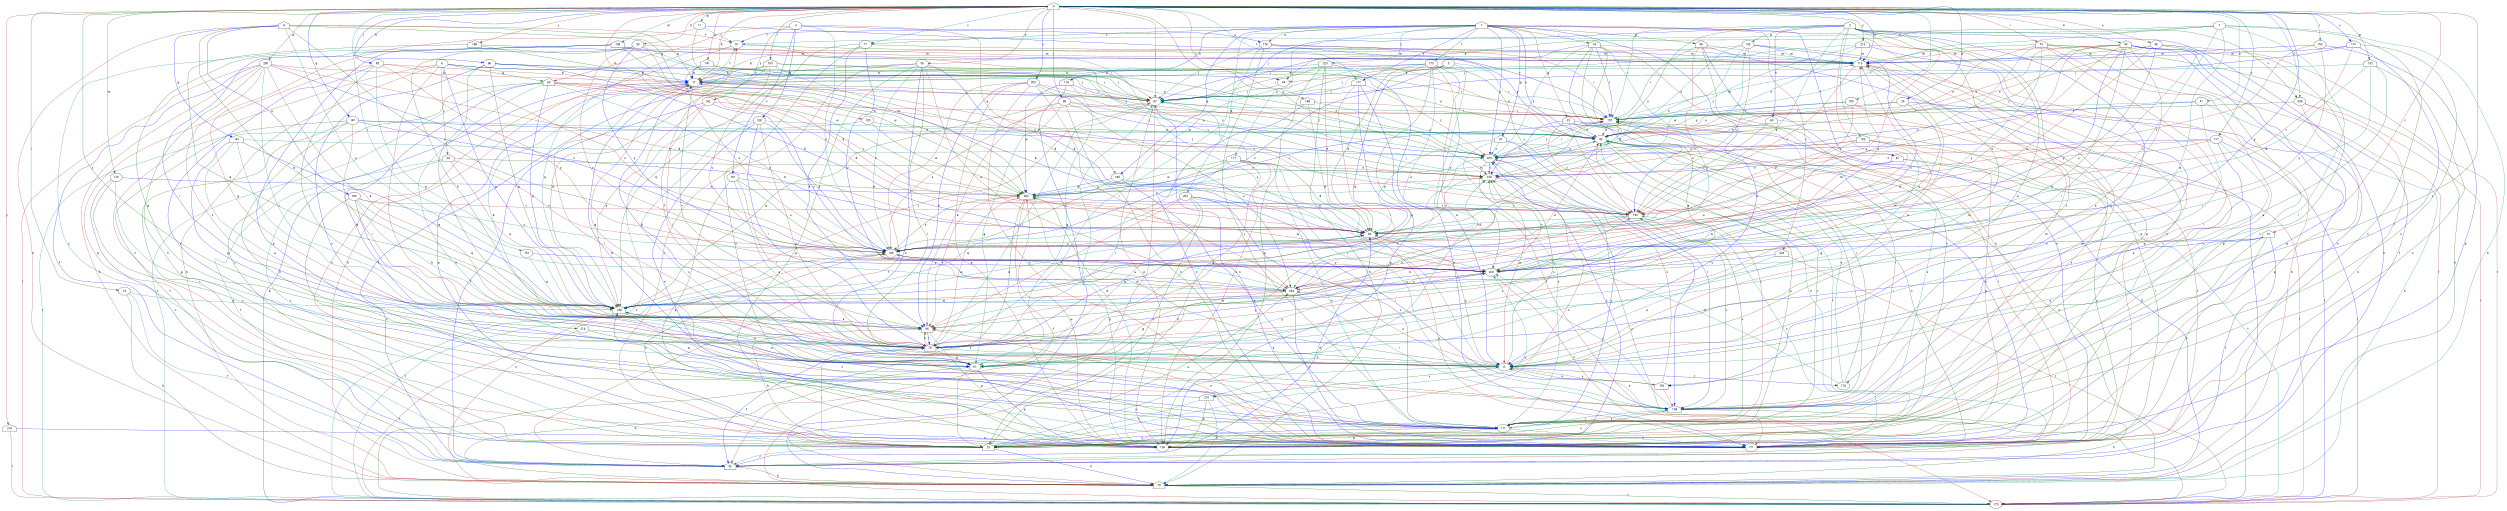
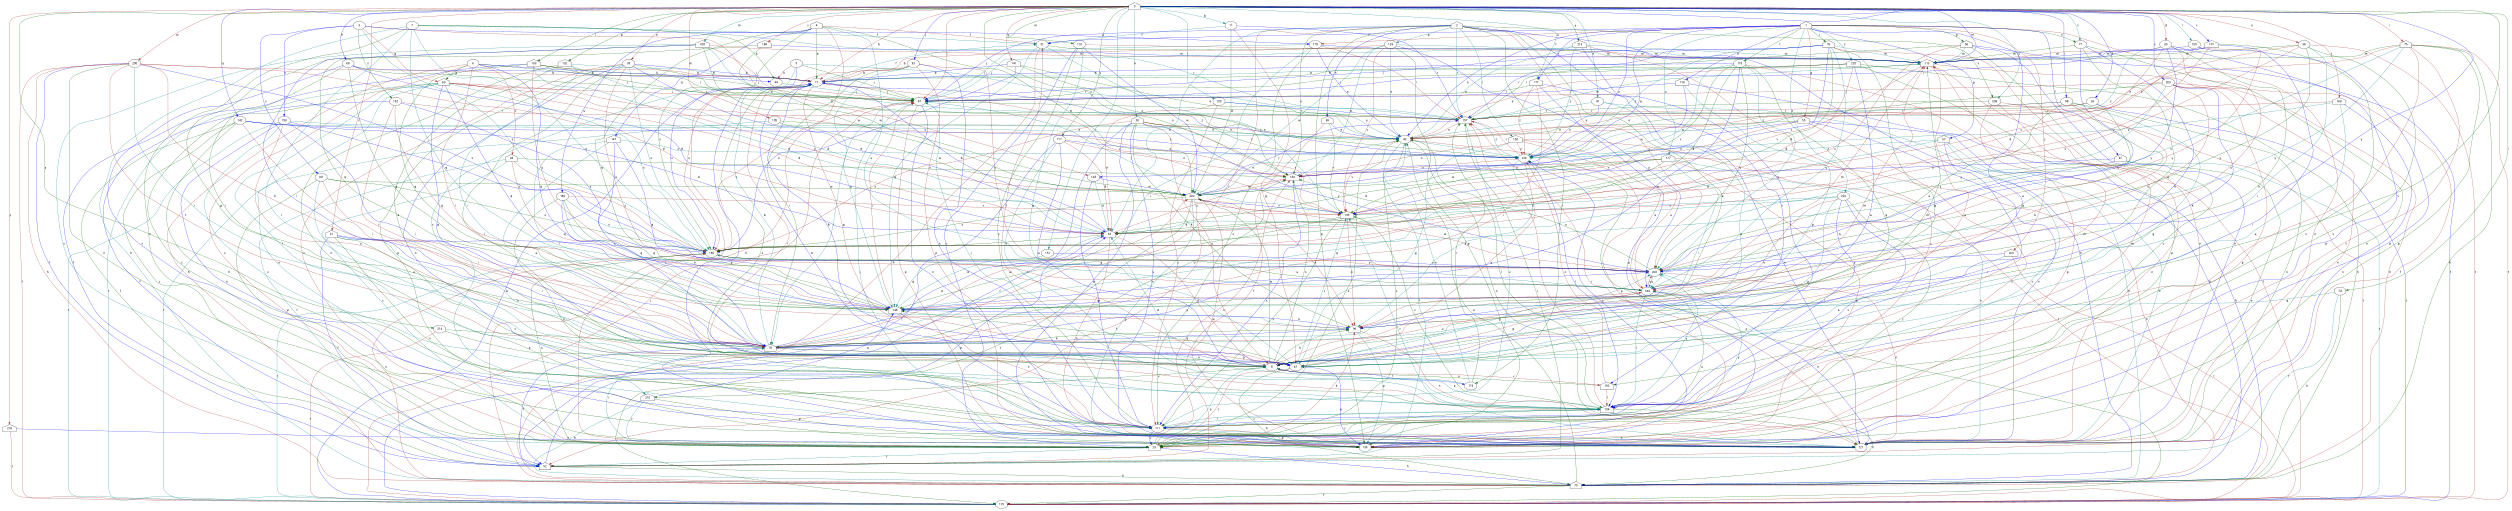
edge "93" -> "113": now "110" -> "113"
edge "141" -> "165": color brown -> blue
edge "17" -> "96": now "17" -> "211"
edge "60" -> "104": added, label "l"
